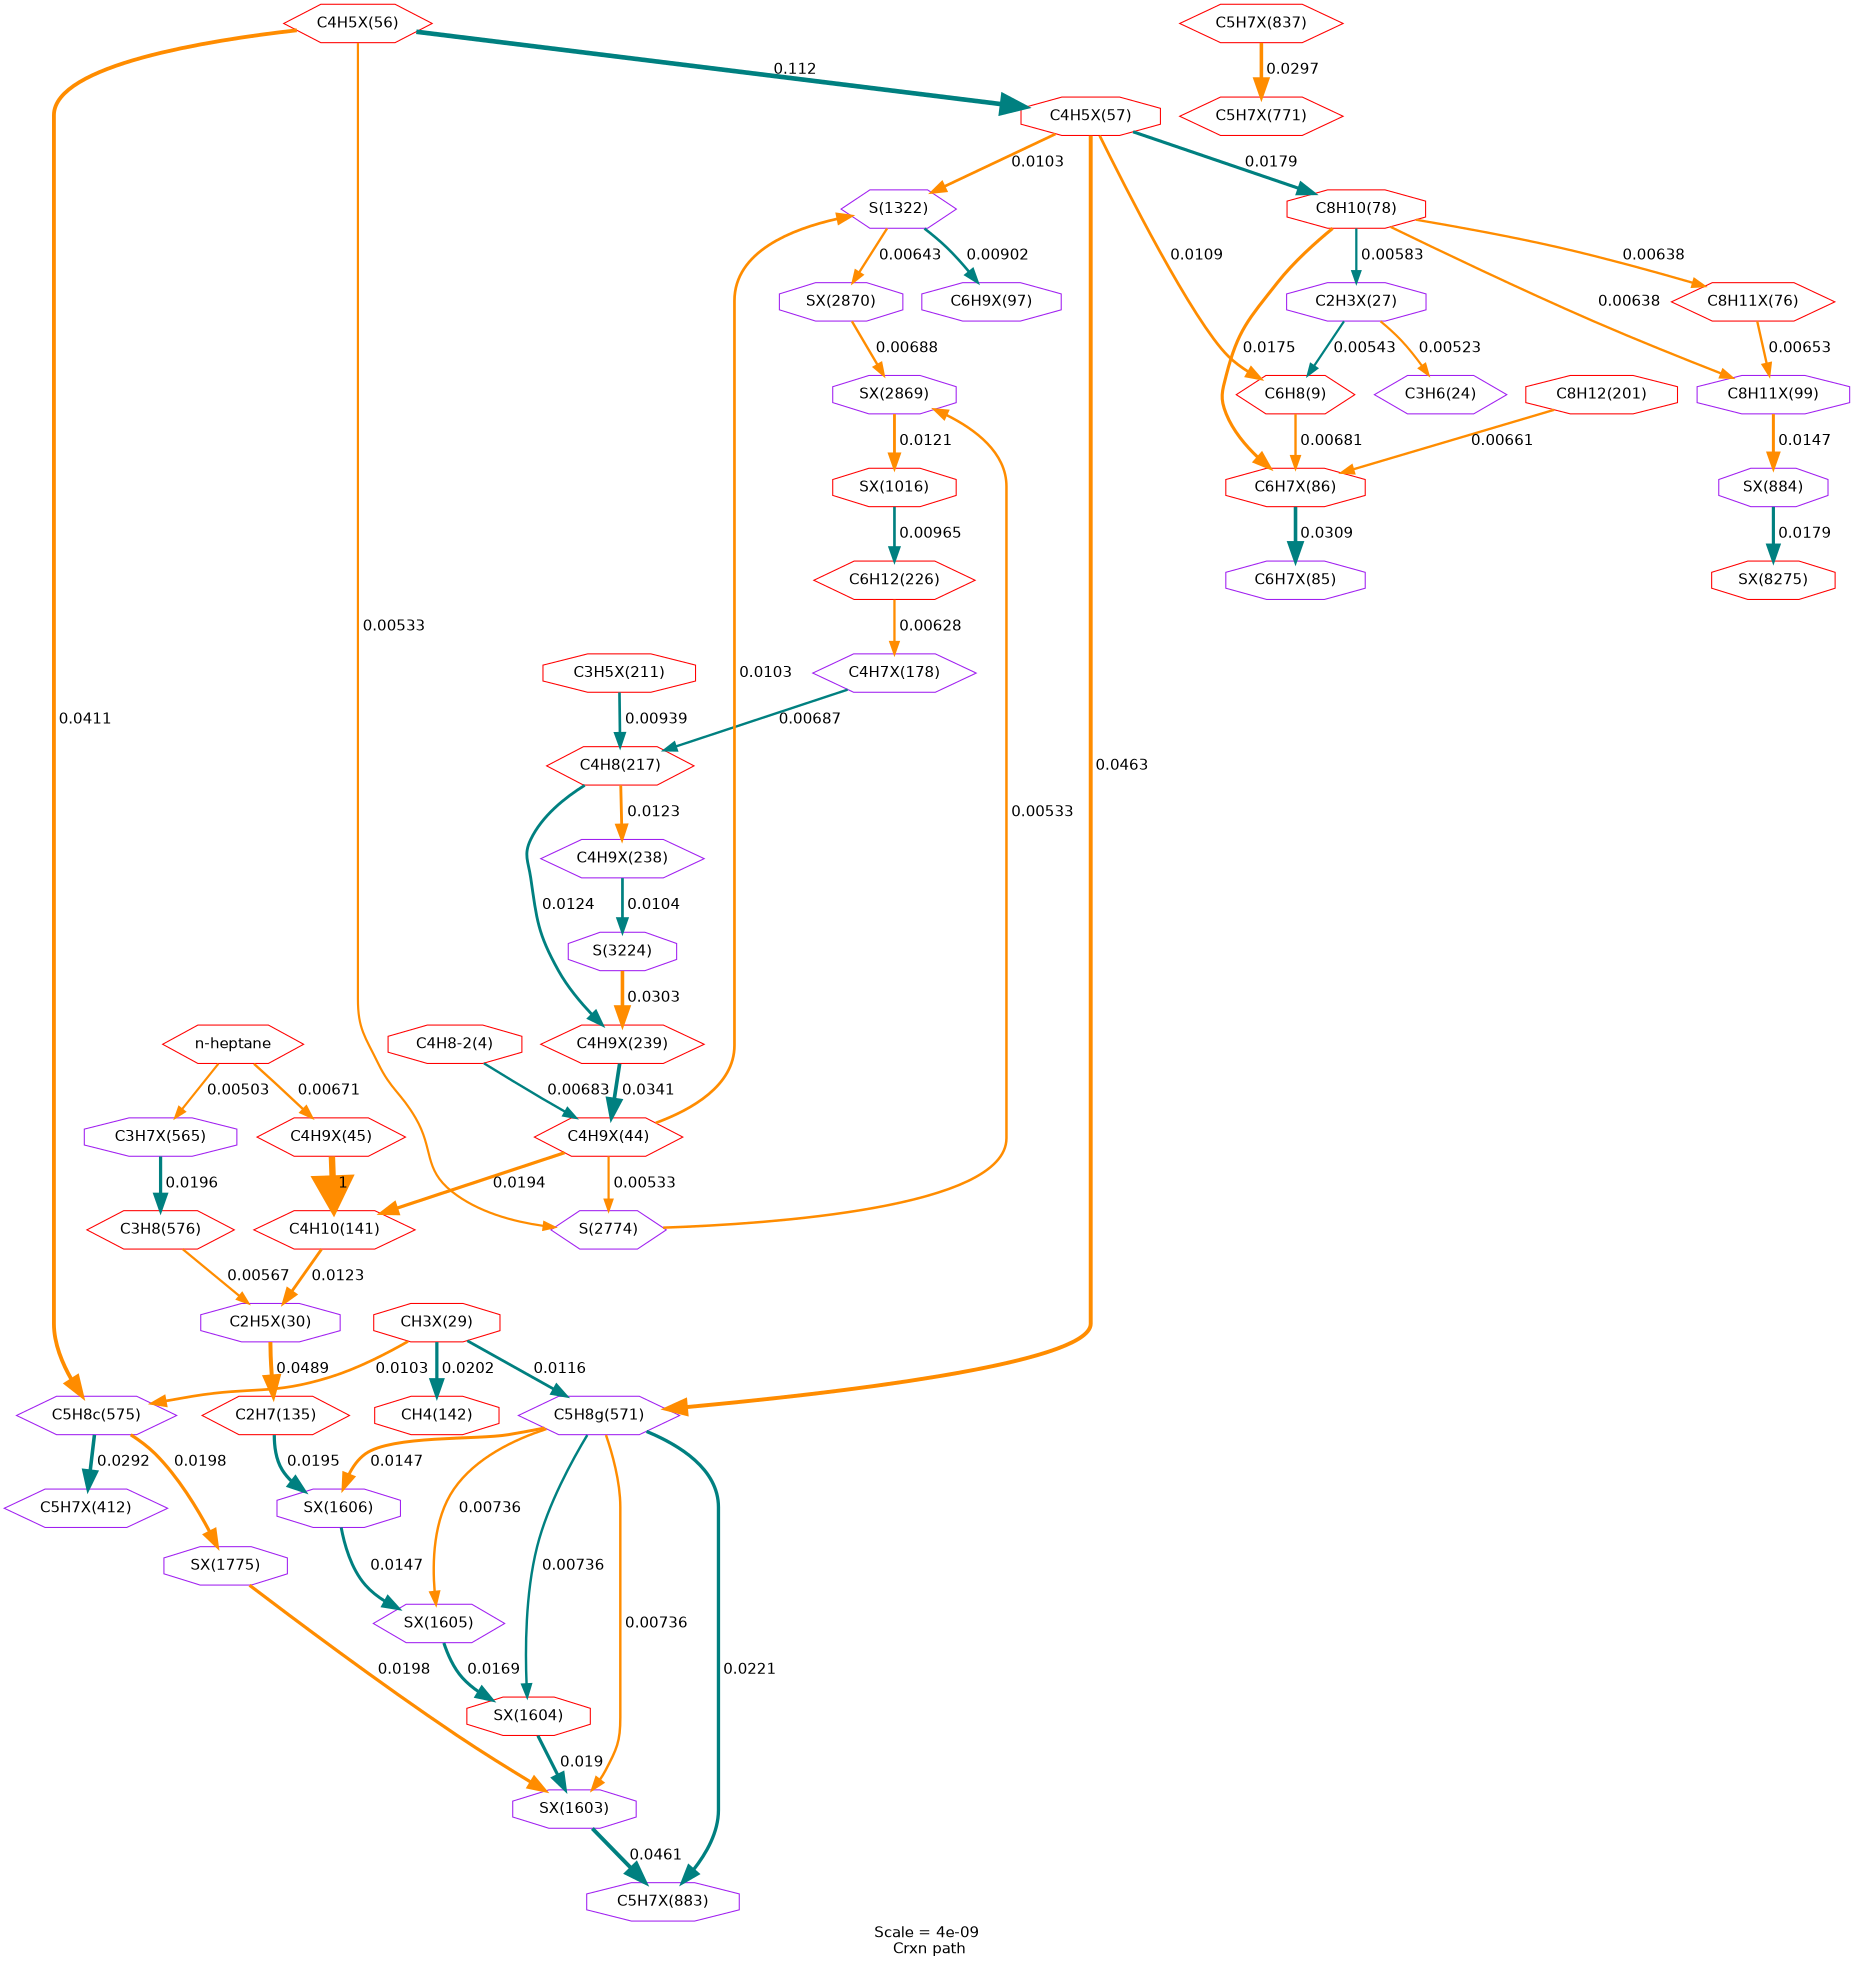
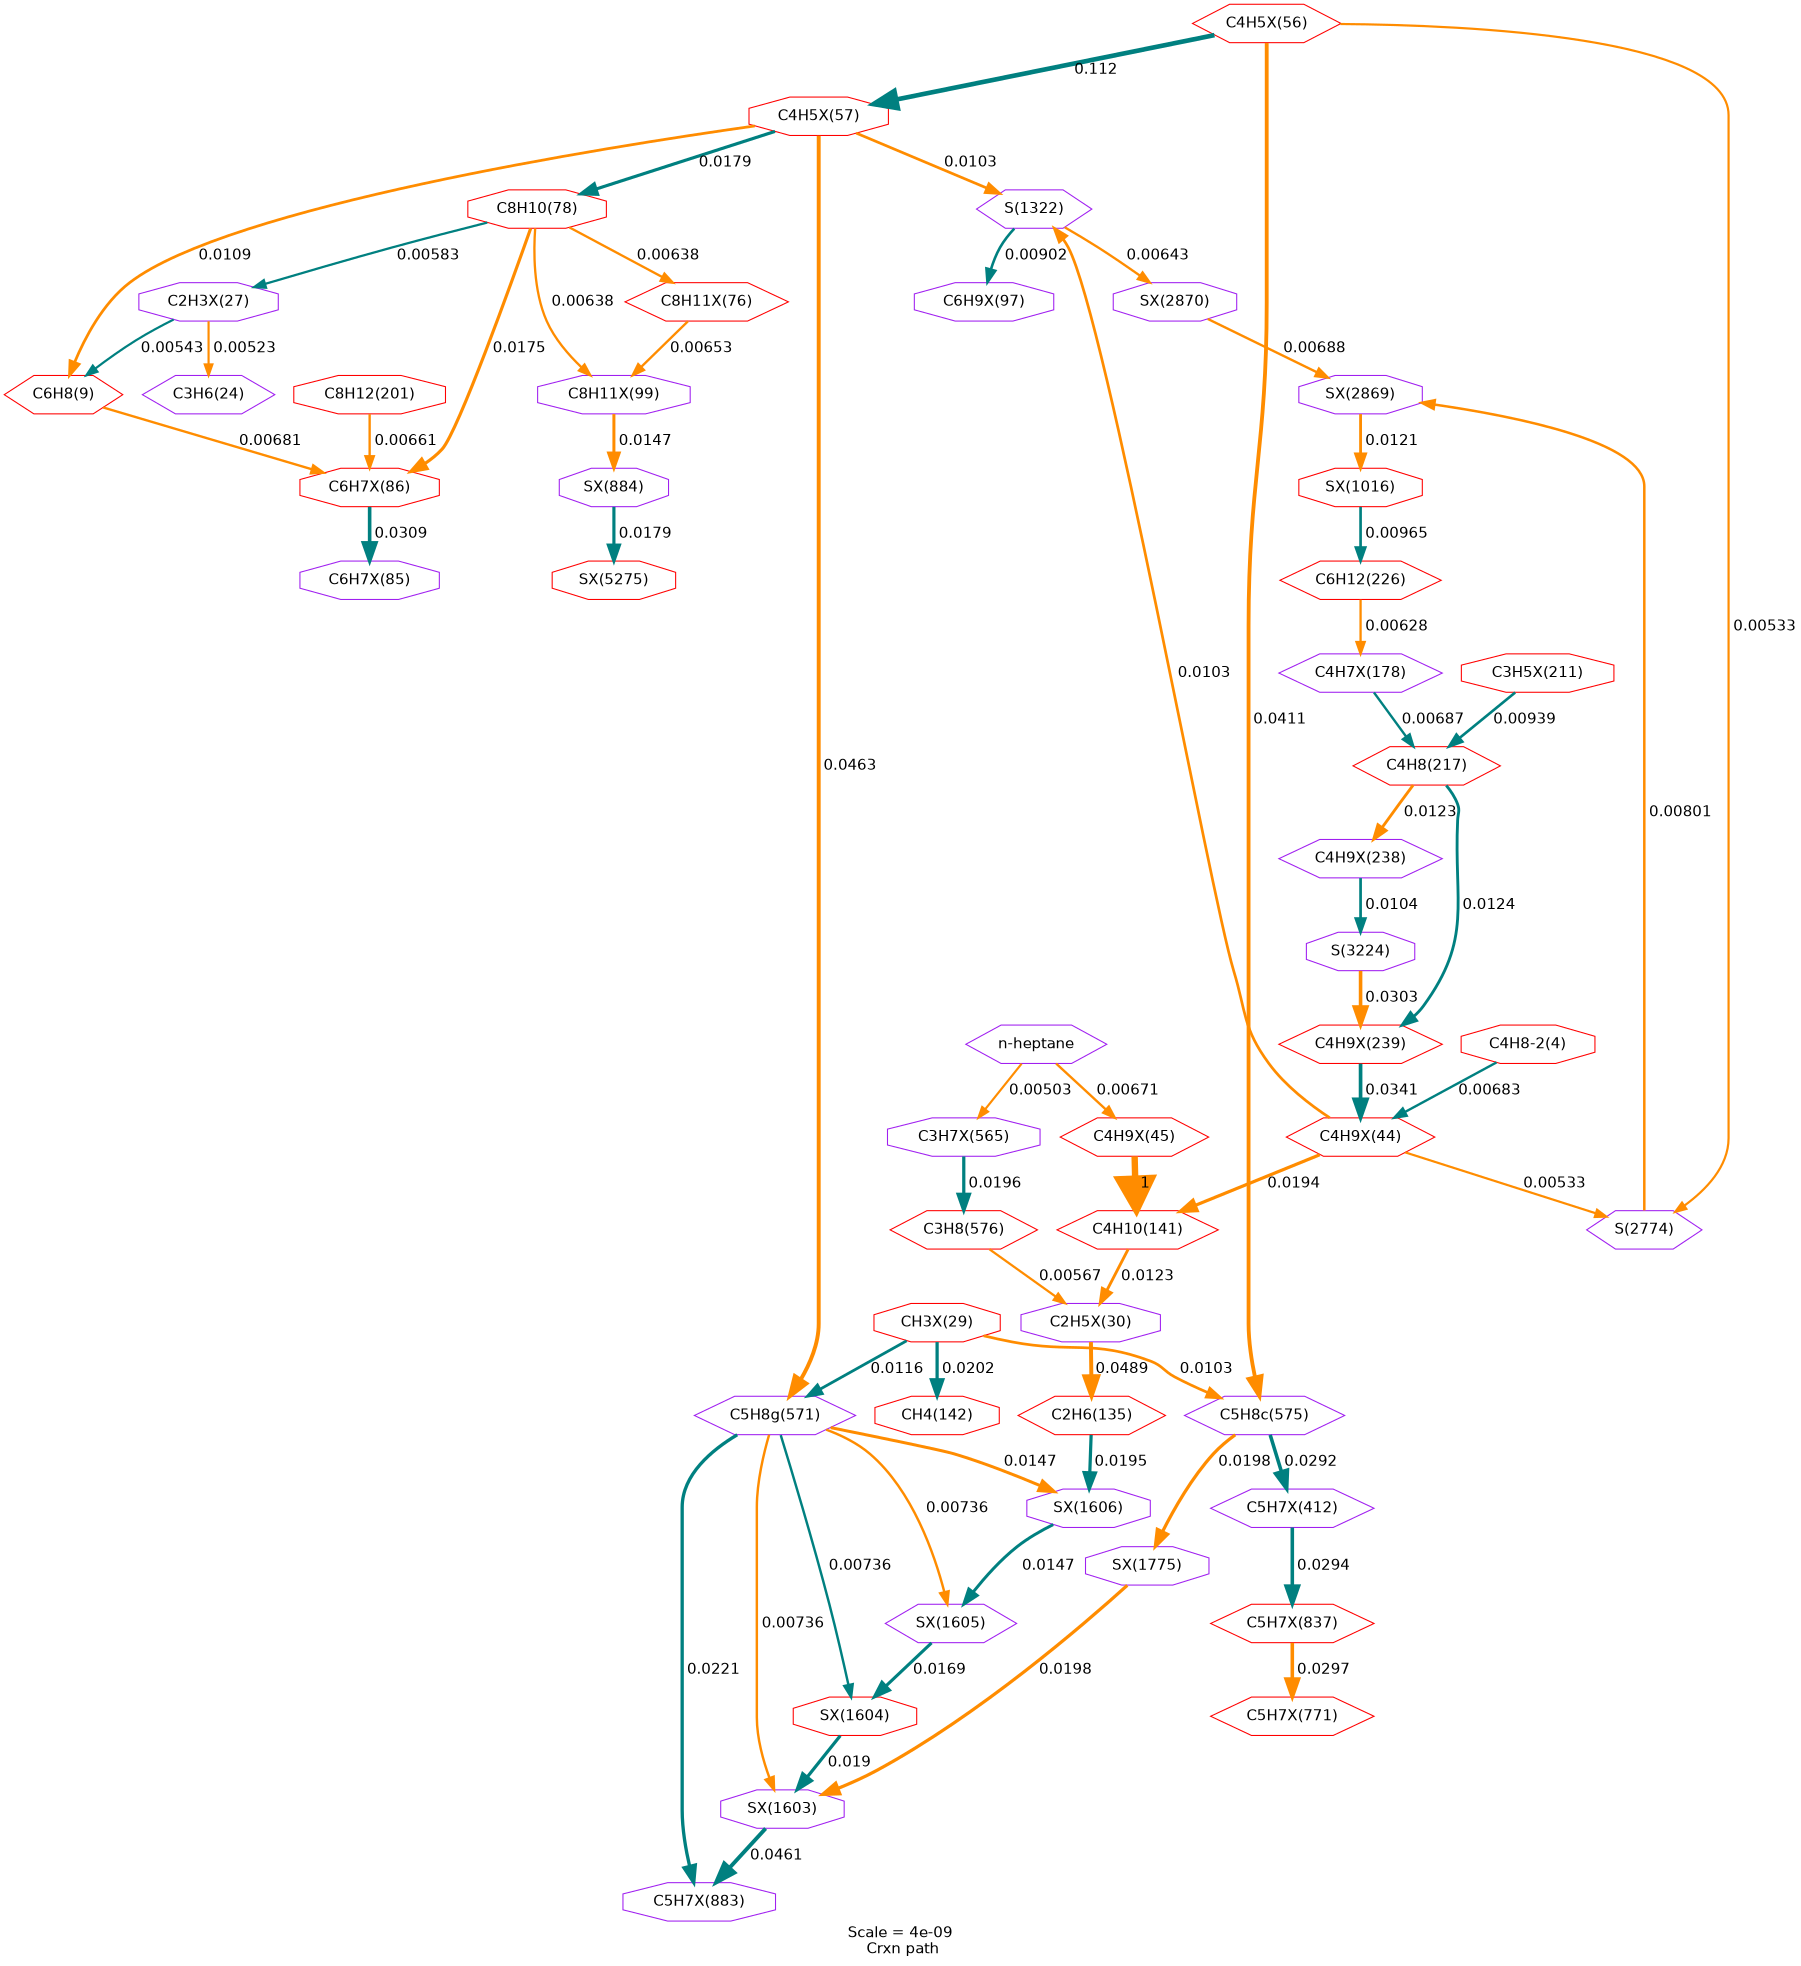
node "SX(8275)": label "SX(8275)" -> "SX(5275)"
edge "S(2774)" -> "SX(2869)": label " 0.00533" -> " 0.00801"
node "n-heptane": color red -> purple
node "C2H7(135)": label "C2H7(135)" -> "C2H6(135)"
edge "C5H7X(412)" -> "C5H7X(837)": added, label "0.0294"
